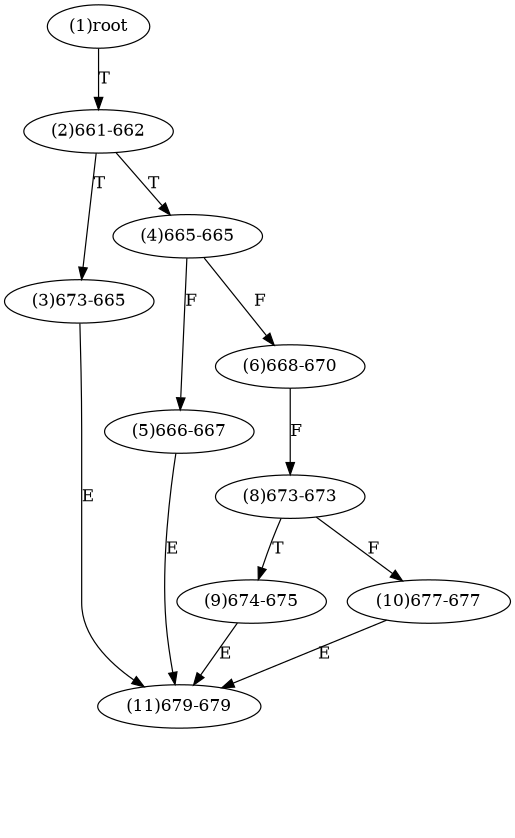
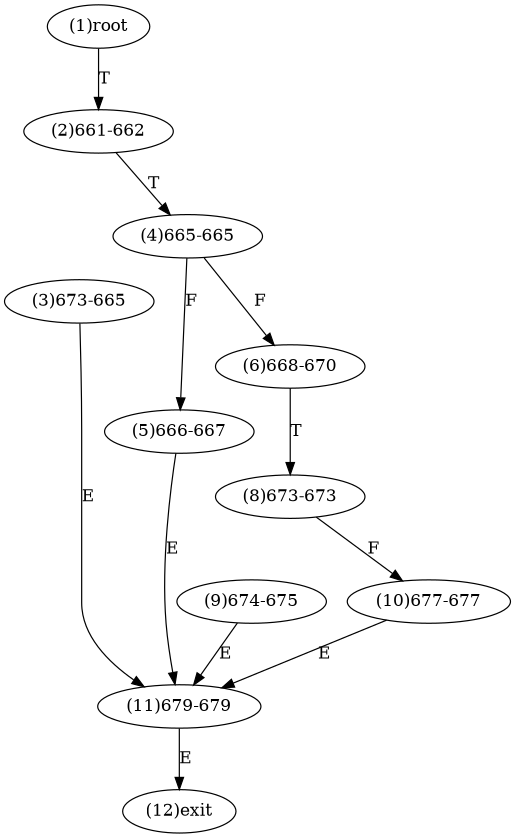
edge "(2)661-662" -> "(3)673-665": removed, label "T"
edge "(6)668-670" -> "(8)673-673": label "F" -> "T"
edge "(8)673-673" -> "(9)674-675": removed, label "T"
node "(12)exit": added
